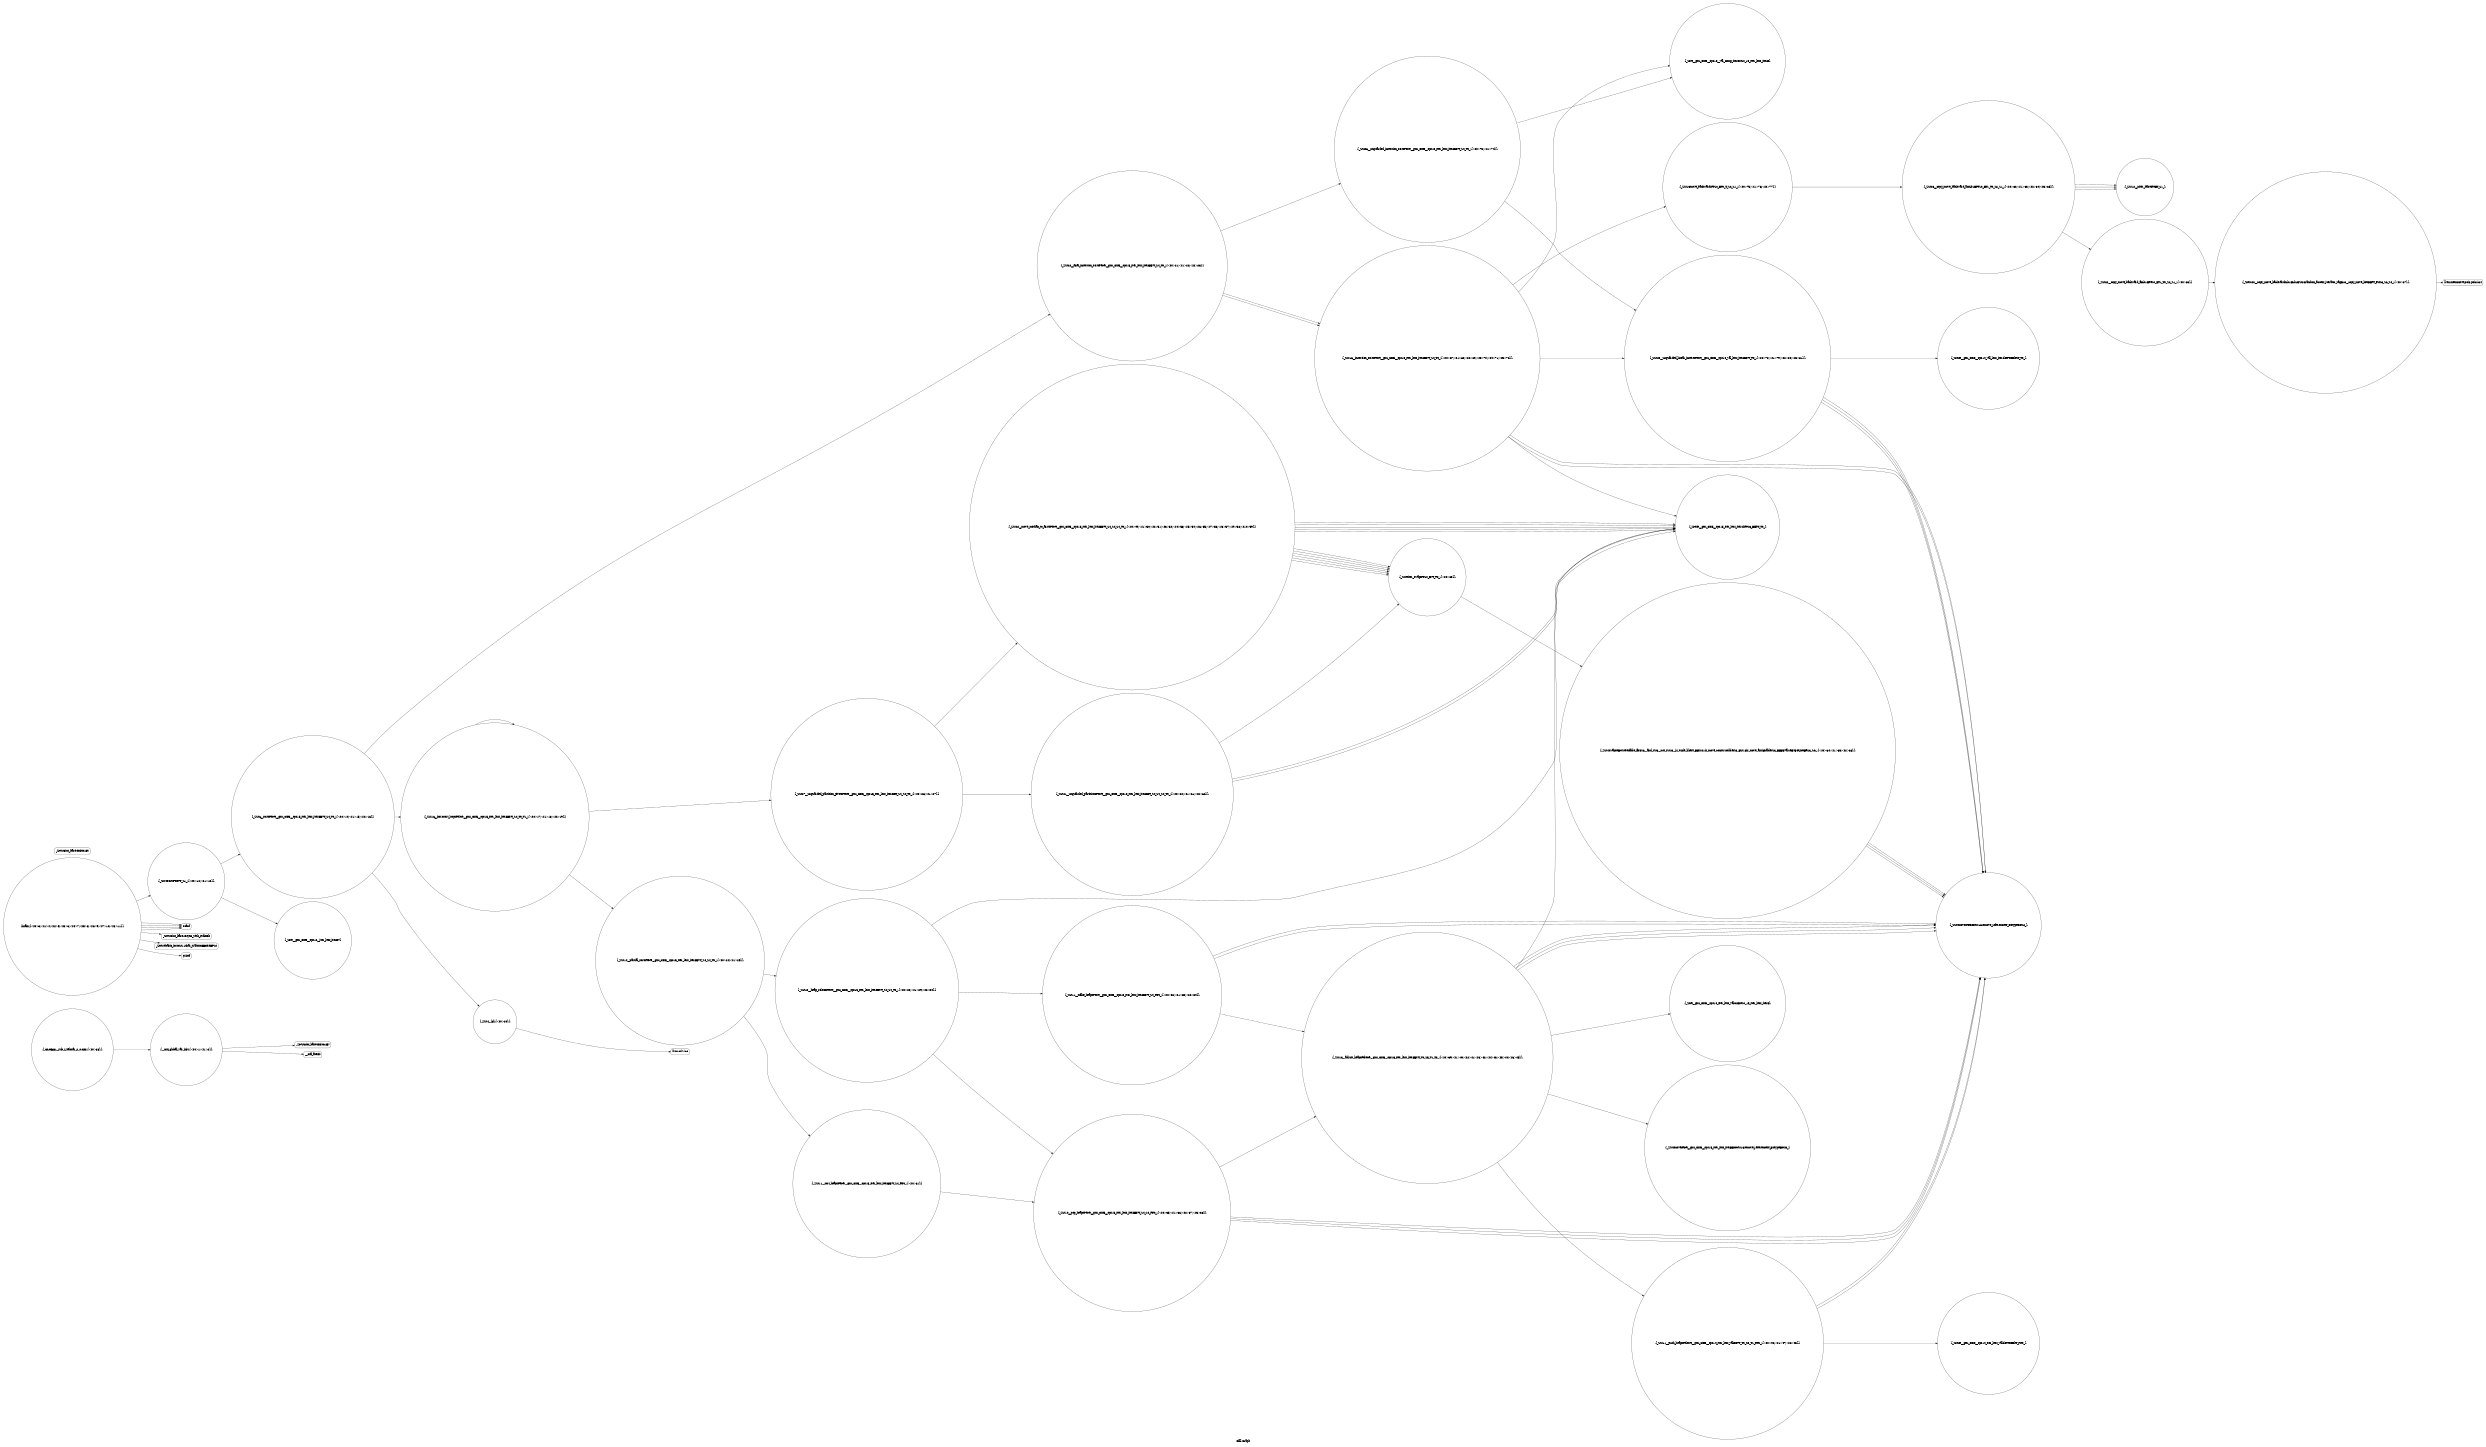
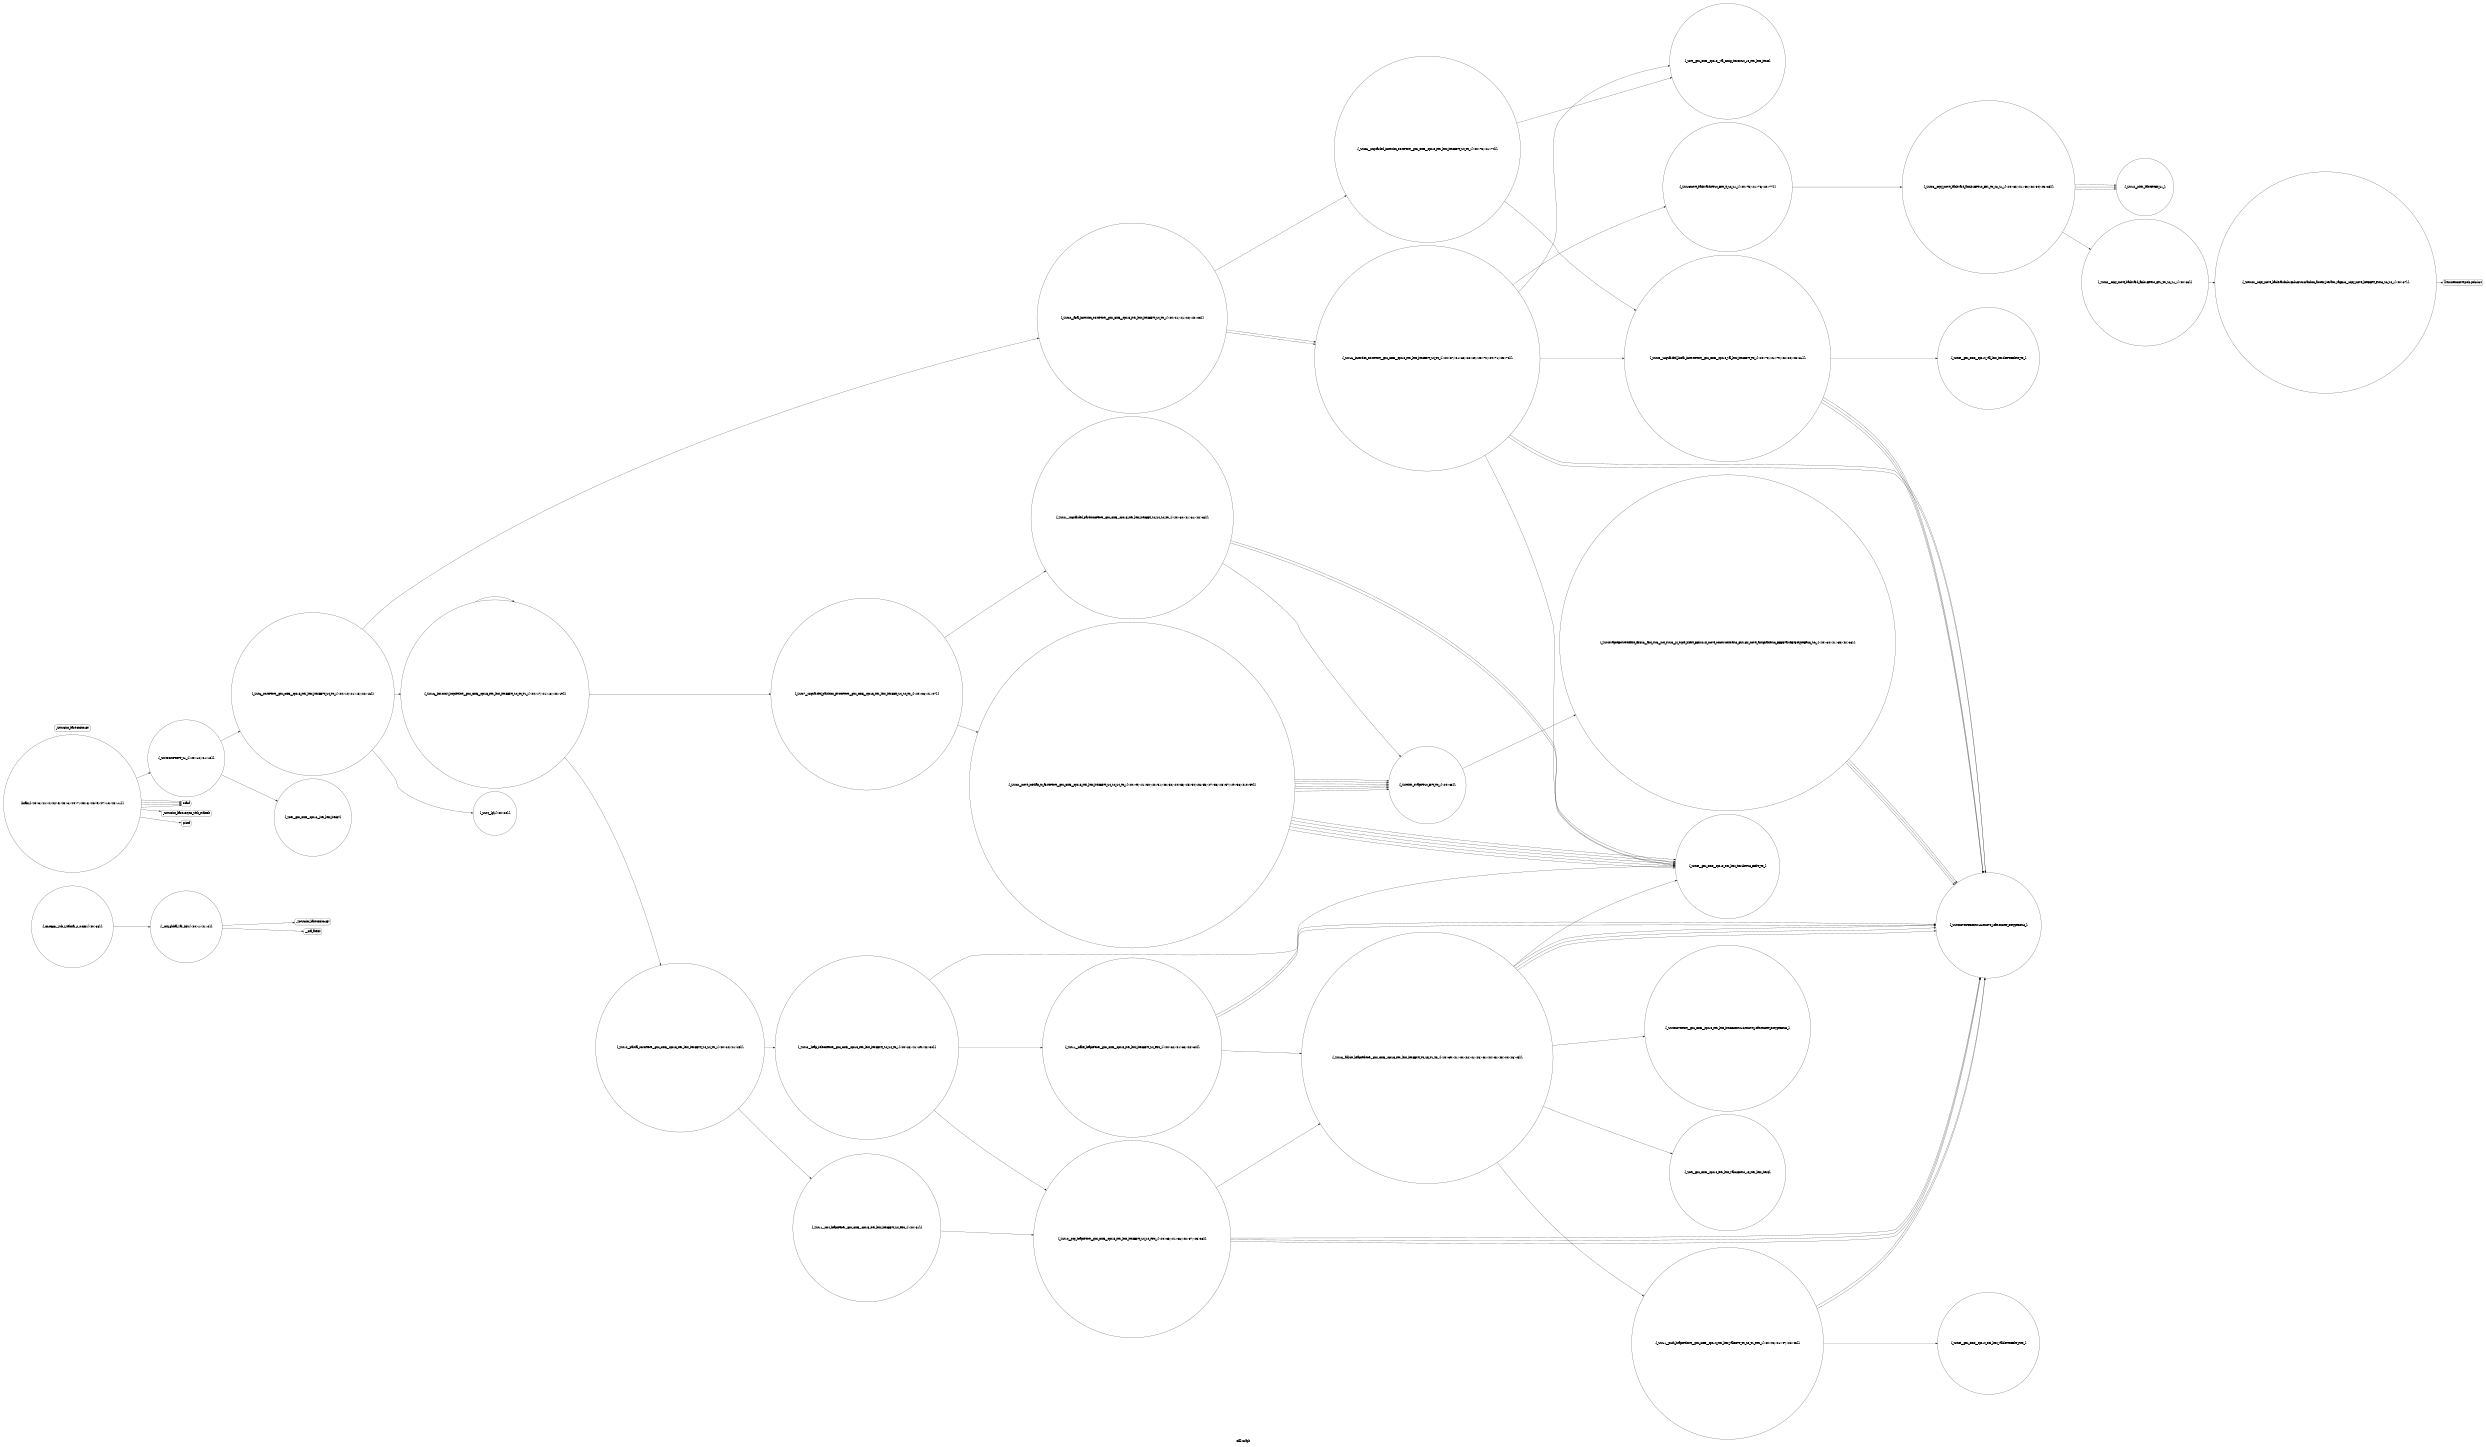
node "_ZNSt9basic_iosIcSt11char_traitsIcEE3tieEPSo": removed
node "llvm.ctlz.i64": removed
